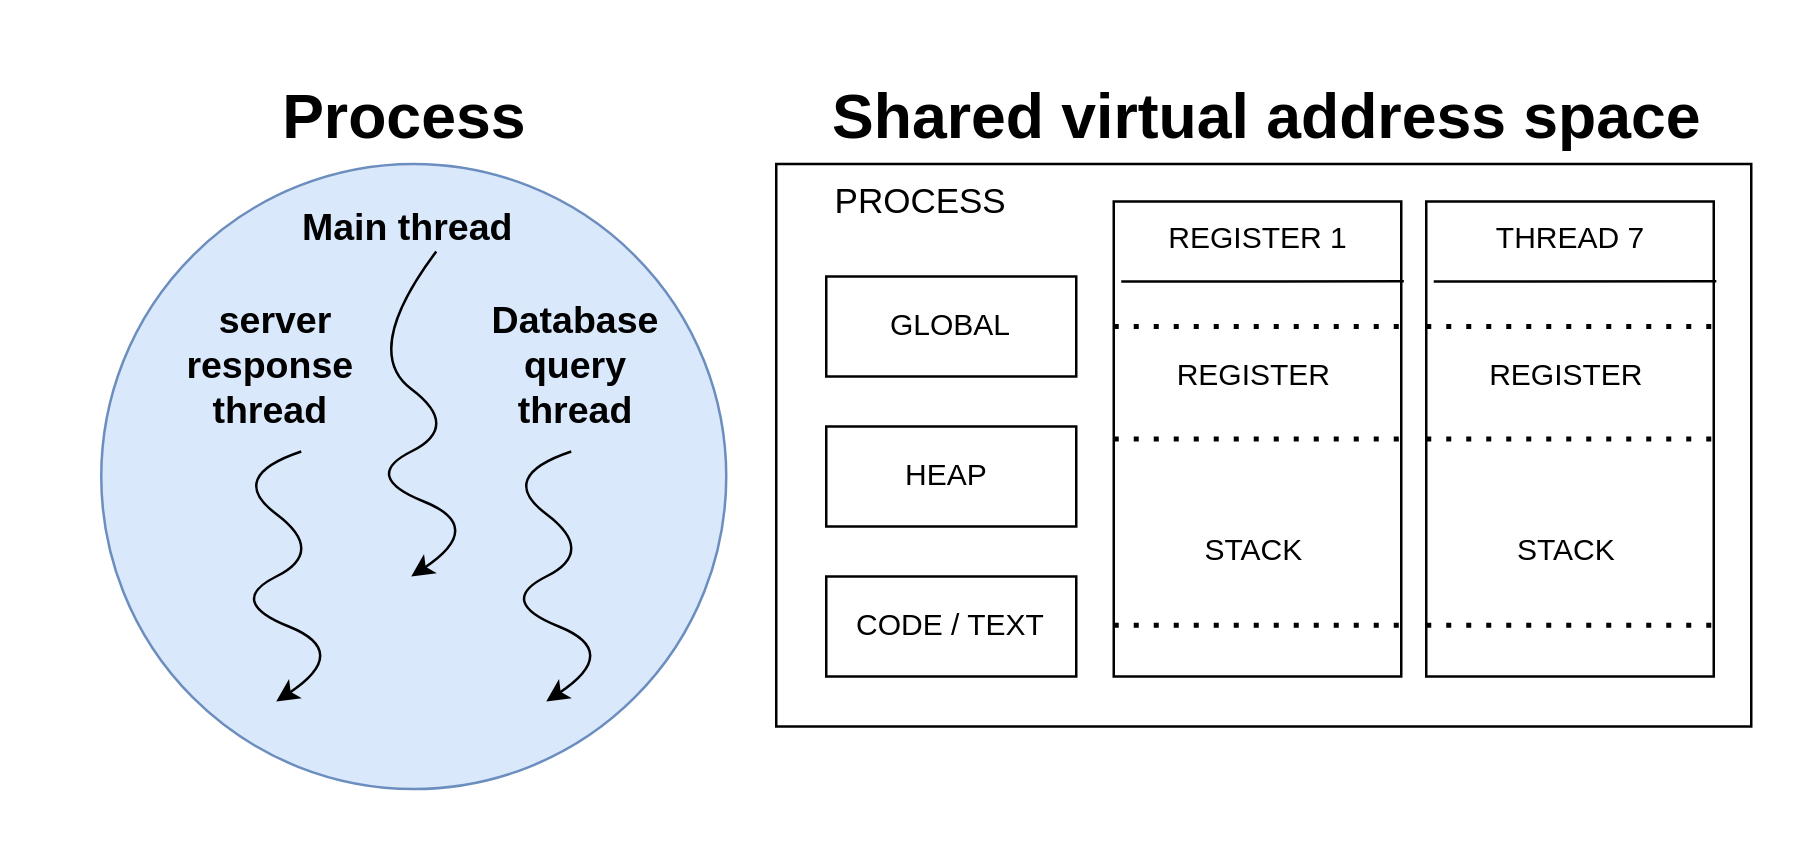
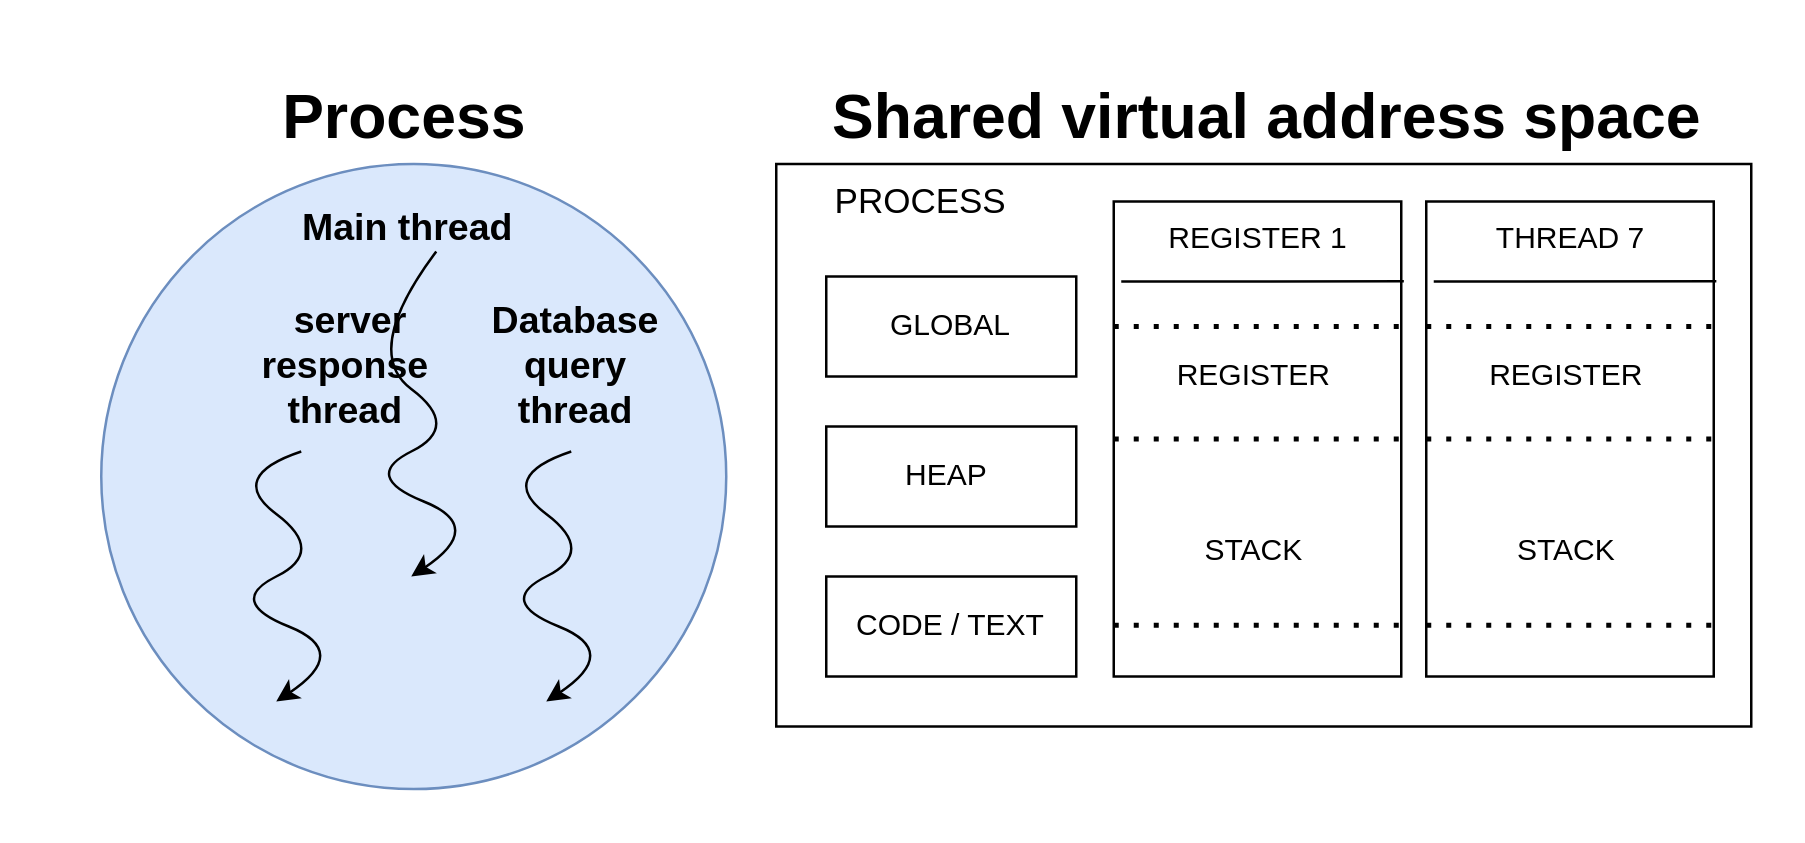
node "server response thread": moved (276, 364) -> (351, 364)
